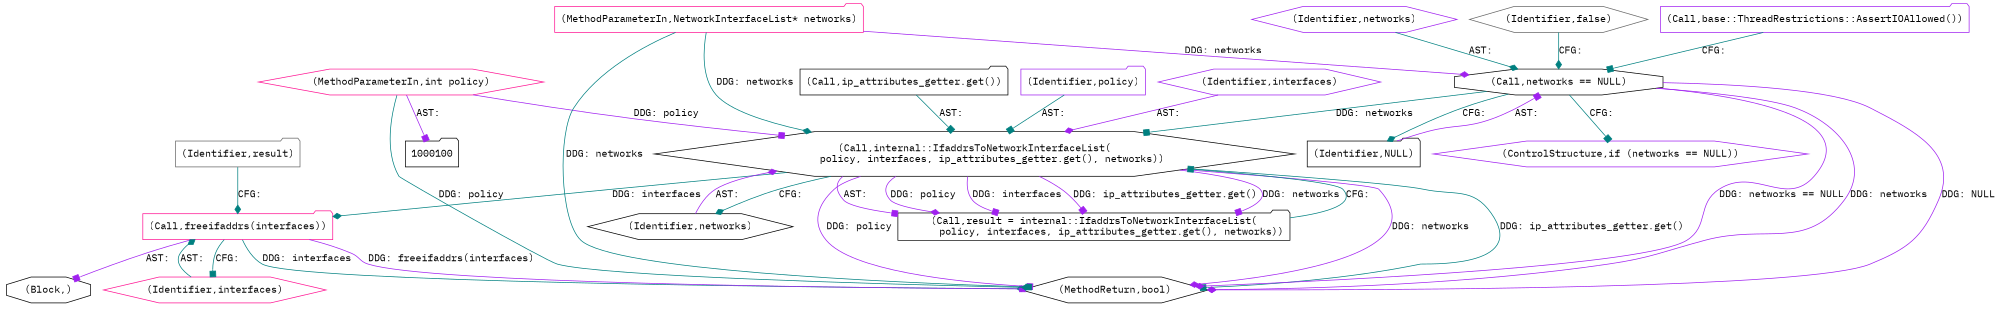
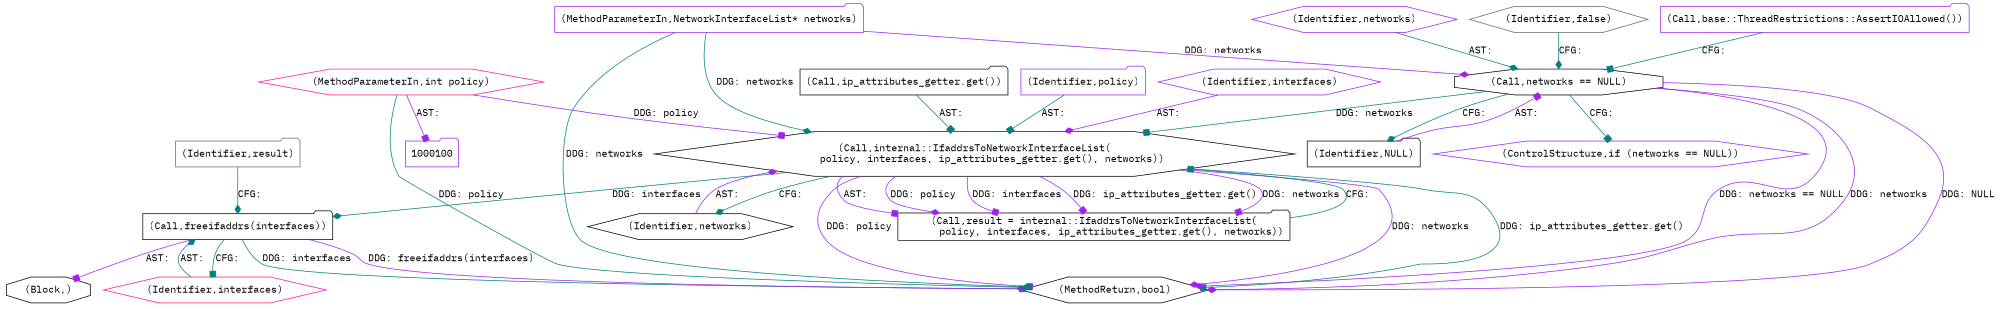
node "(MethodParameterIn,NetworkInterfaceList* networks)": color deeppink -> purple
node "1000100": color black -> purple
node "(Call,freeifaddrs(interfaces))": color deeppink -> black
